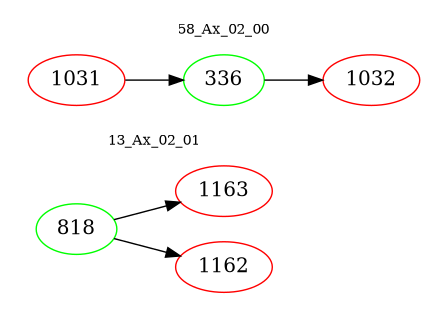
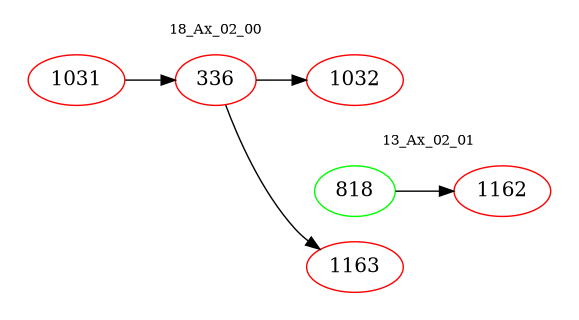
cluster "58_Ax_02_00": label "58_Ax_02_00" -> "18_Ax_02_00"
node "336": color green -> red
edge "818" -> "1163": now "336" -> "1163"
